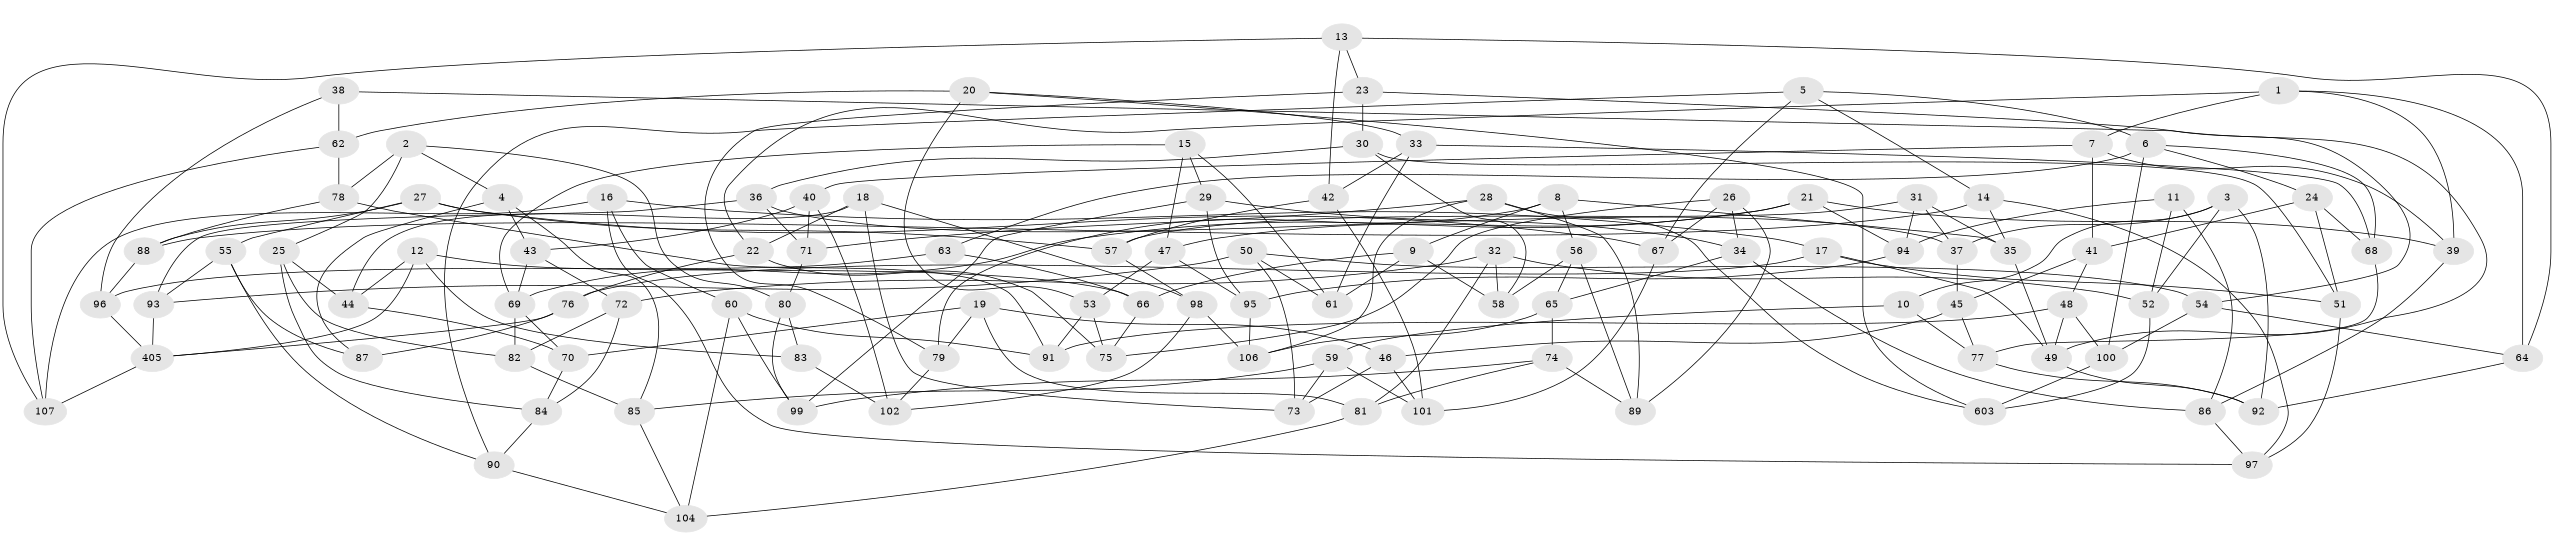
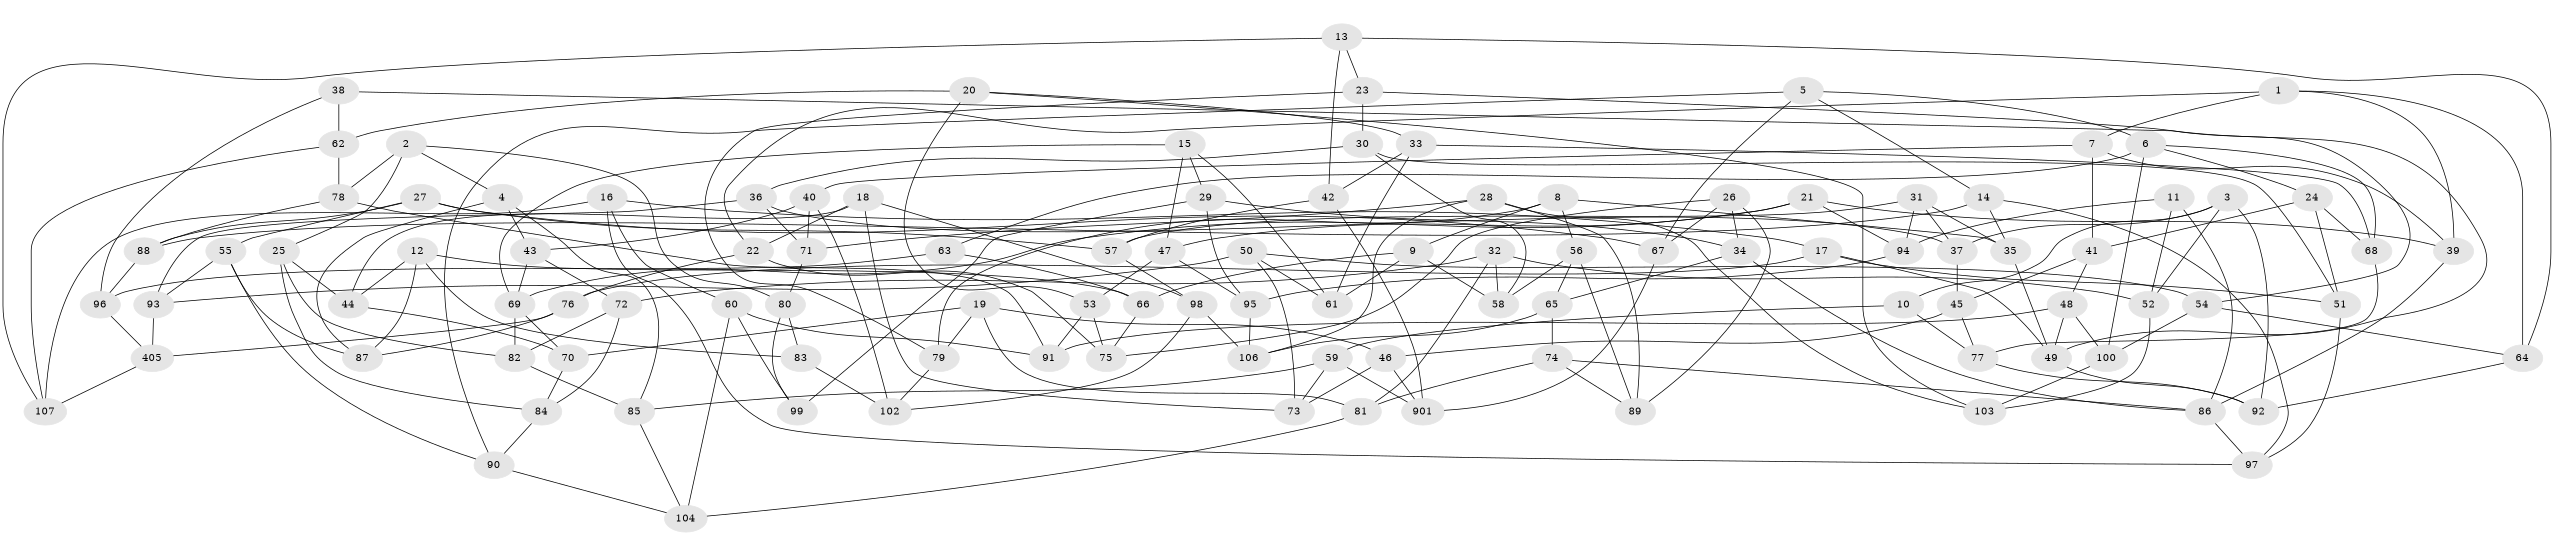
edge "12" -- "405": now "12" -- "87"
edge "74" -- "99": now "74" -- "86"
node "101": label "101" -> "901"
node "603": label "603" -> "103"
